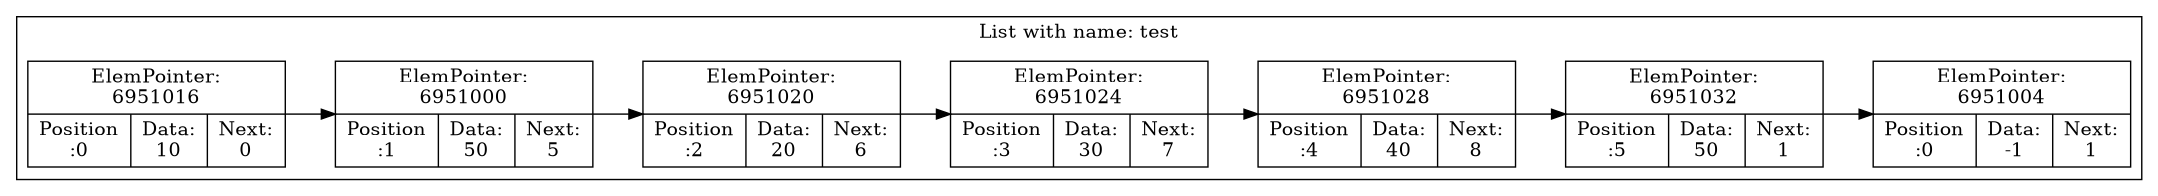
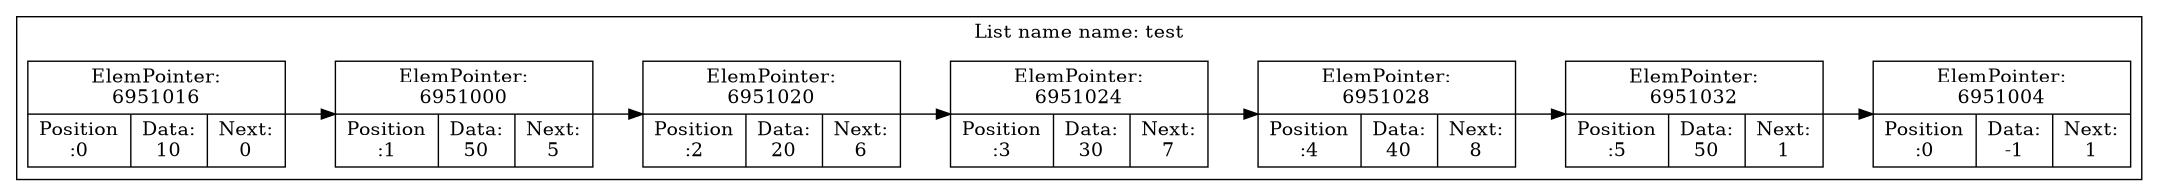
cluster "List with name: test": label "List with name: test" -> "List name name: test"
